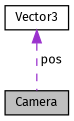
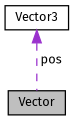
node "Camera": label "Camera" -> "Vector"
